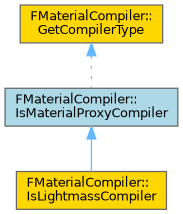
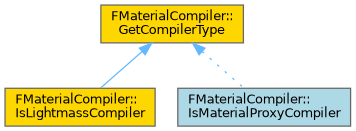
edge "FMaterialCompiler:: IsLightmassCompiler" -> "FMaterialCompiler:: IsMaterialProxyCompiler": now "FMaterialCompiler:: IsLightmassCompiler" -> "FMaterialCompiler:: GetCompilerType"
